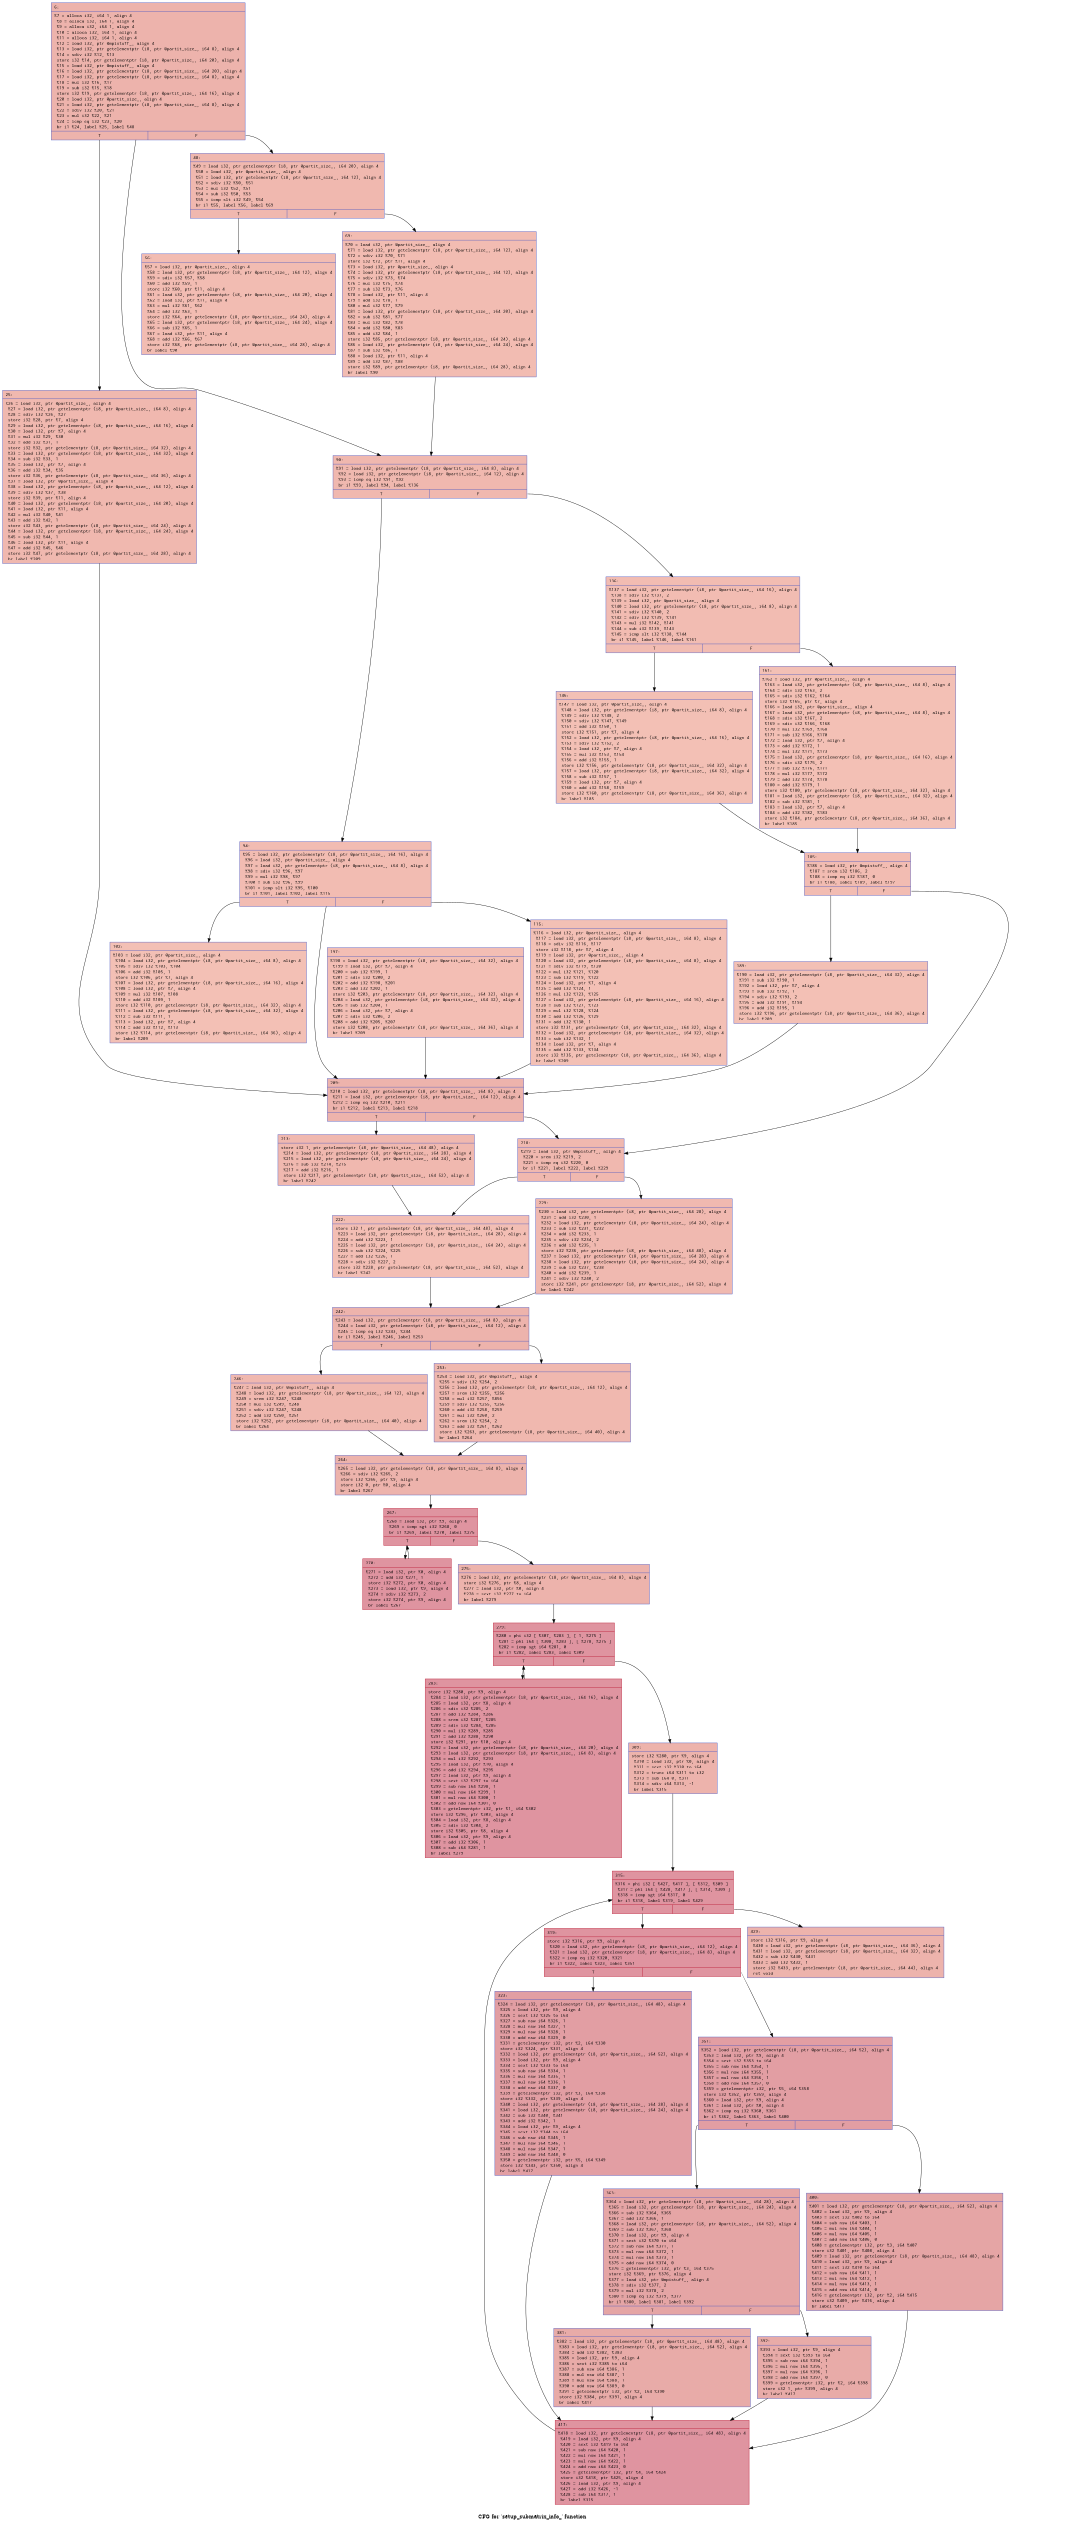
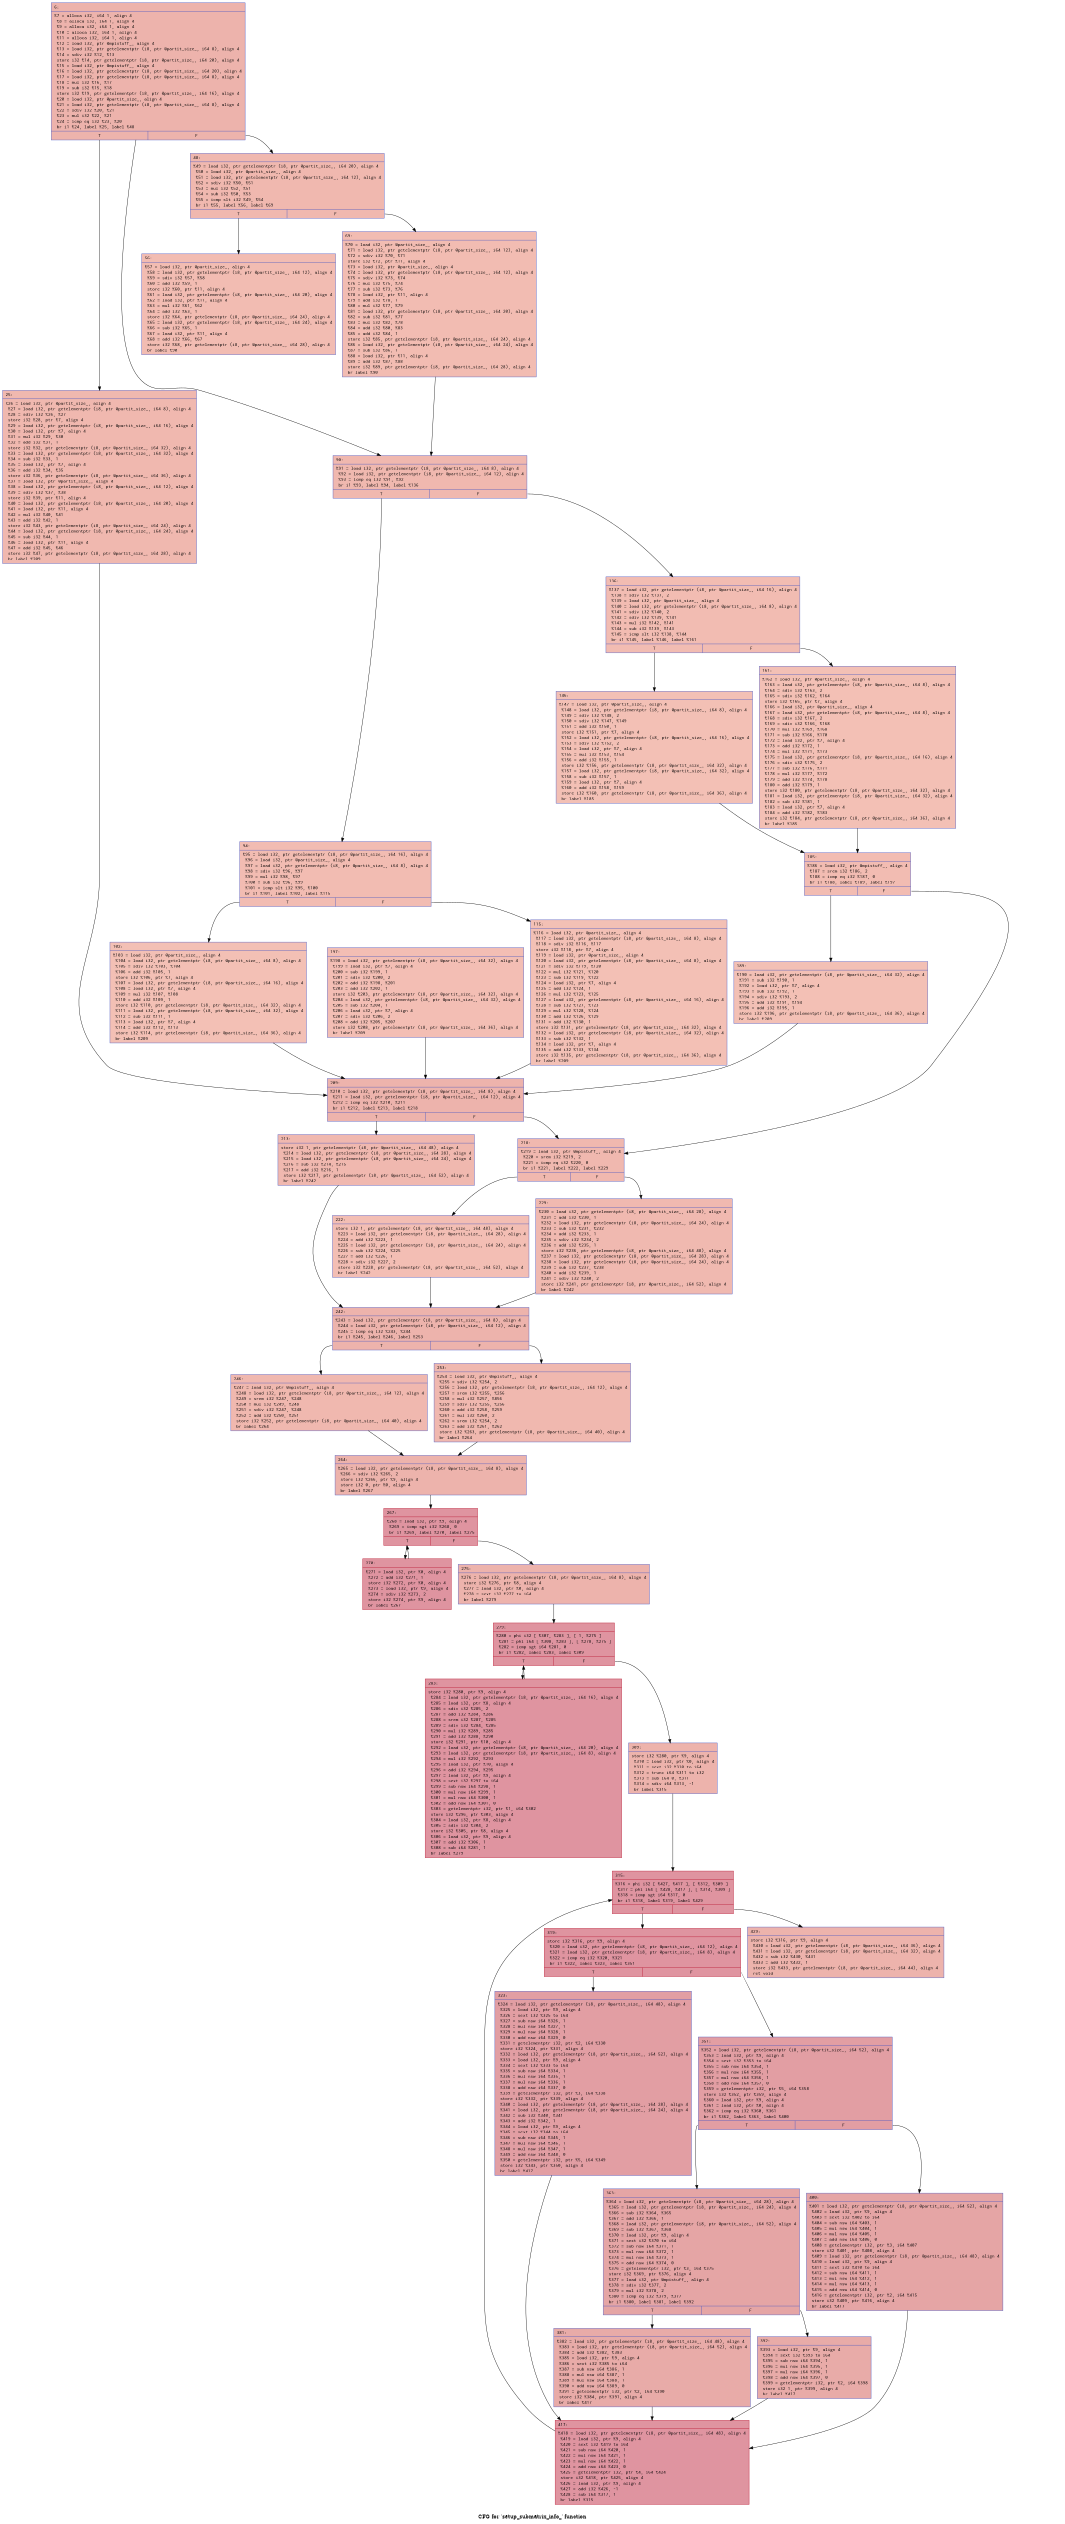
edge "94:" -> "209:": now "102:" -> "209:"
edge "213:" -> "222:": now "213:" -> "242:"
